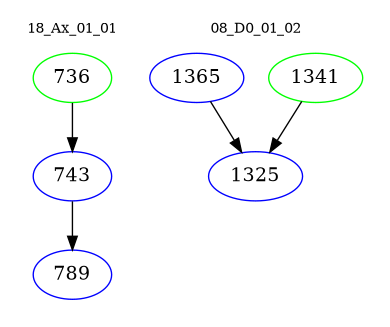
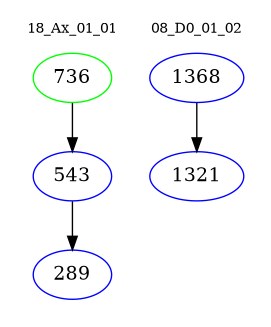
node "1365": label "1365" -> "1368"
node "1341": removed
node "743": label "743" -> "543"
node "1325": label "1325" -> "1321"
node "789": label "789" -> "289"
